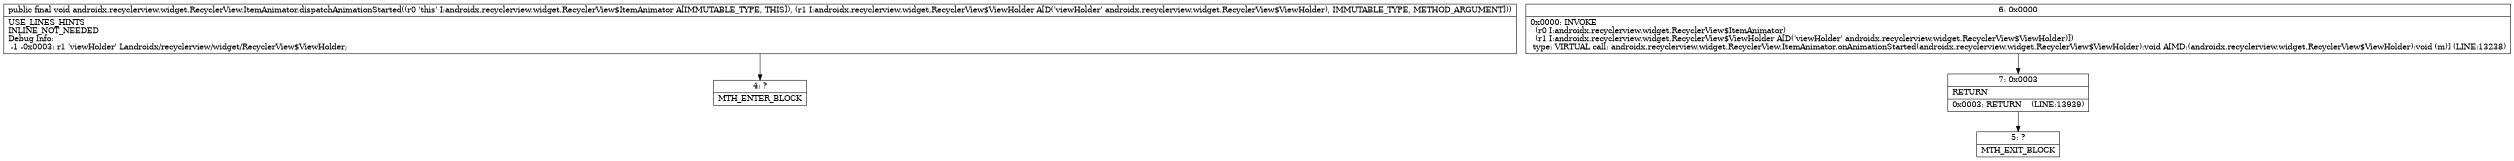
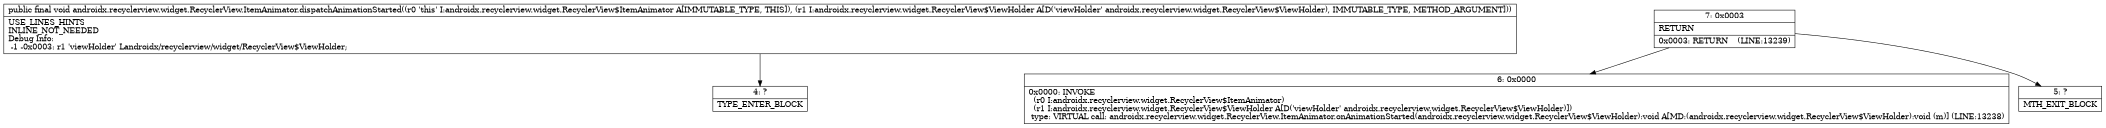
edge "6: 0x0000" -> "7: 0x0003": reversed
node "4: ?": text "MTH_ENTER_BLOCK" -> "TYPE_ENTER_BLOCK"
node "7: 0x0003": text "0x0003: RETURN    (LINE:13939)" -> "0x0003: RETURN    (LINE:13239)"
